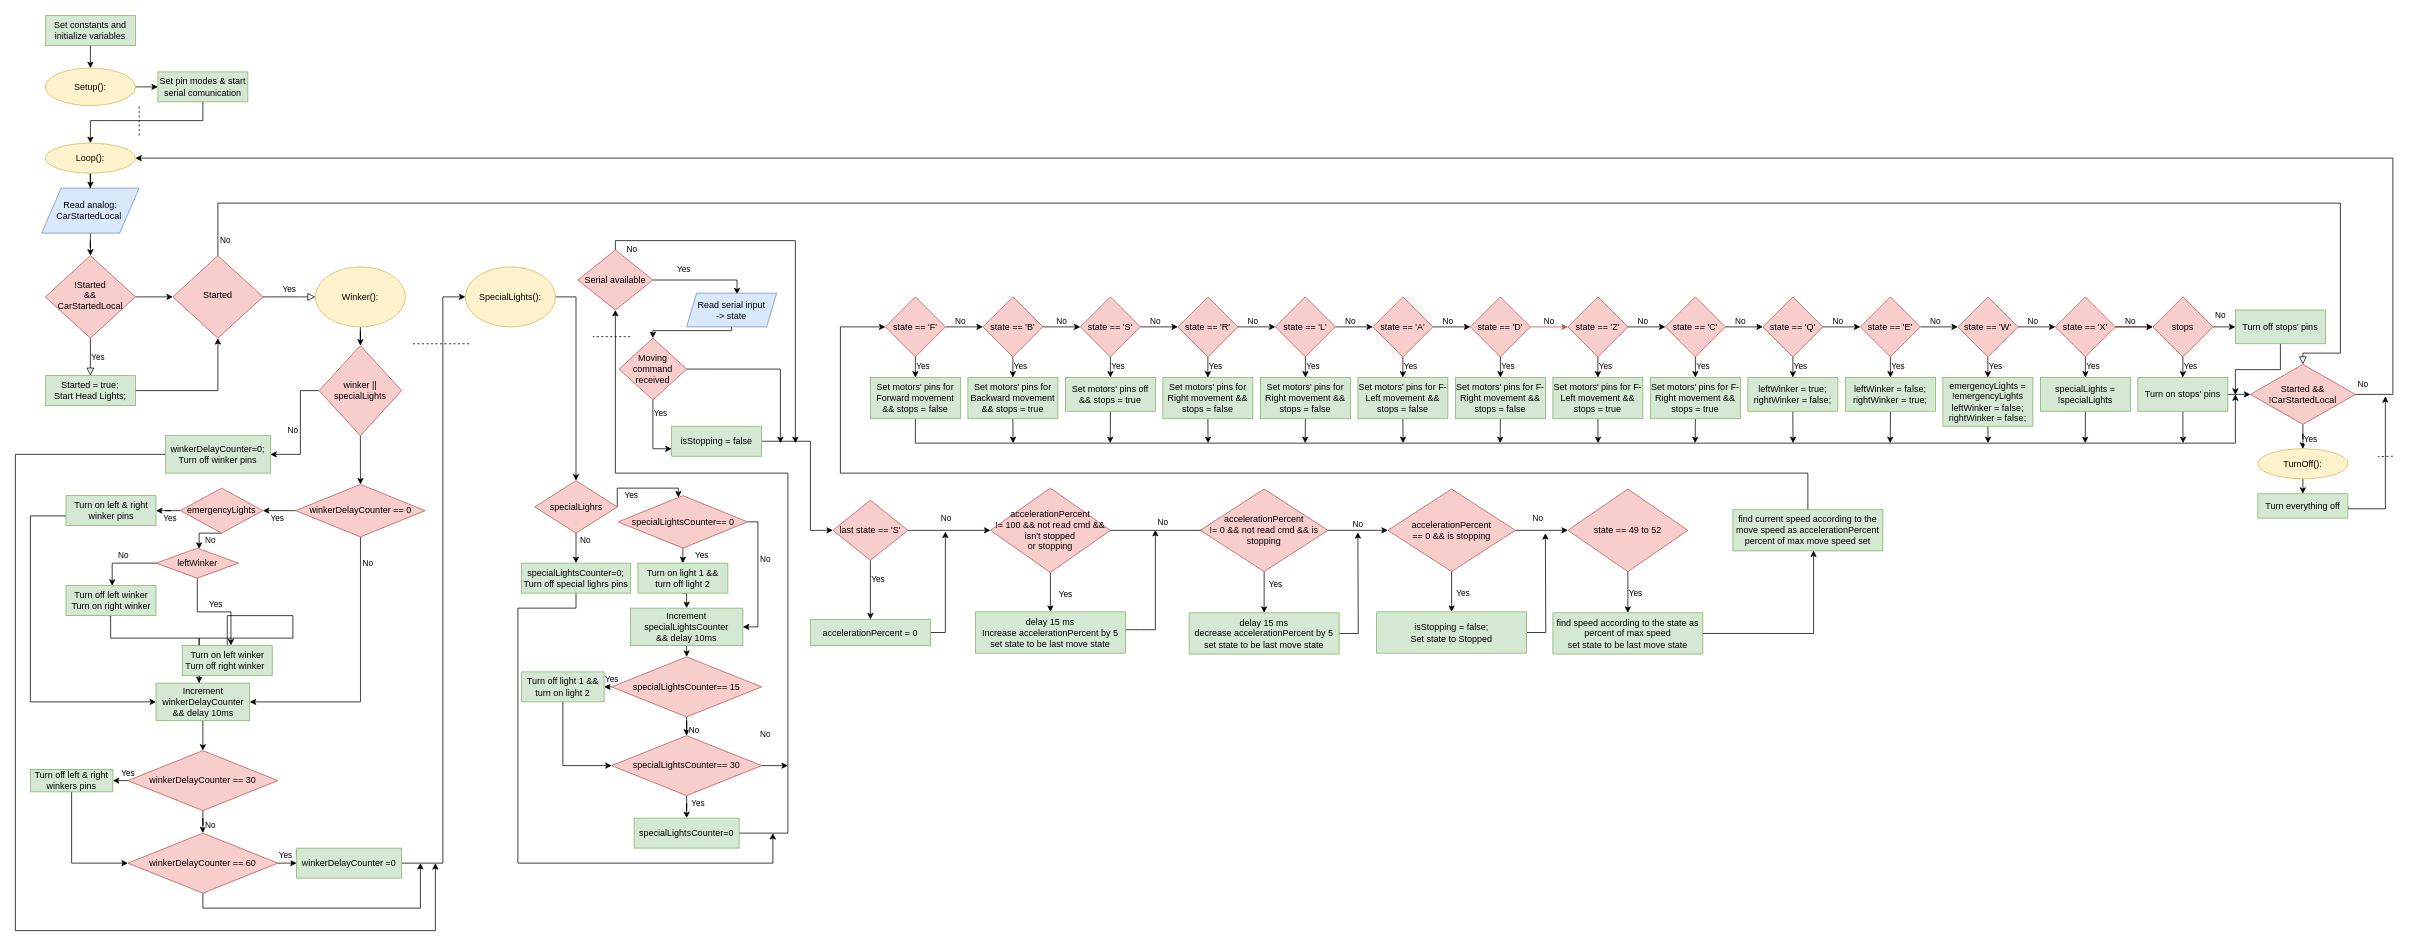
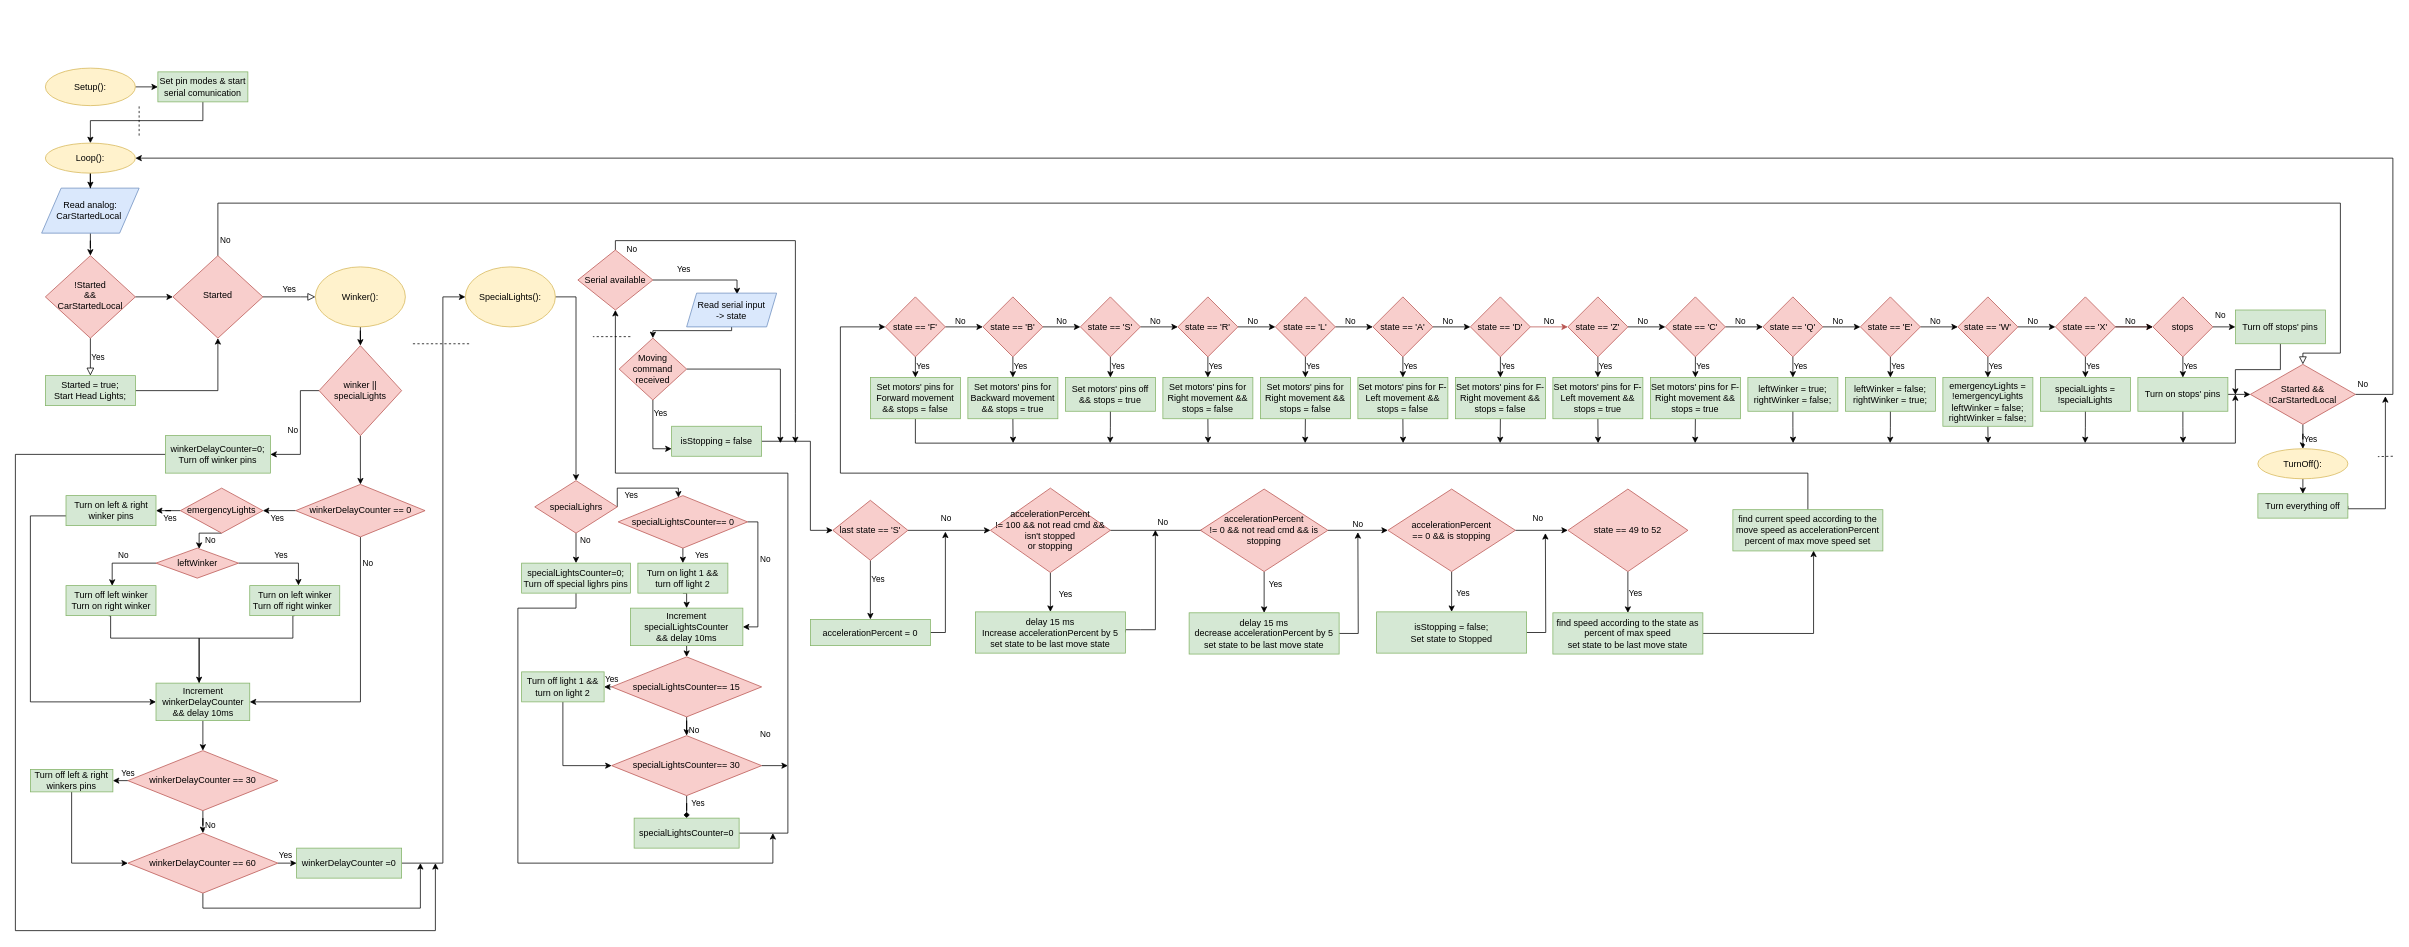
node "Set constants and initialize variables": removed
edge "Set constants and initialize variables" -> "Setup():": removed
node "Turn on left winker Turn off right winker": moved (227, 660) -> (295, 600)
edge "specialLightsCounter== 30" -> "specialLightsCounter=0": arrowhead classic -> diamond
